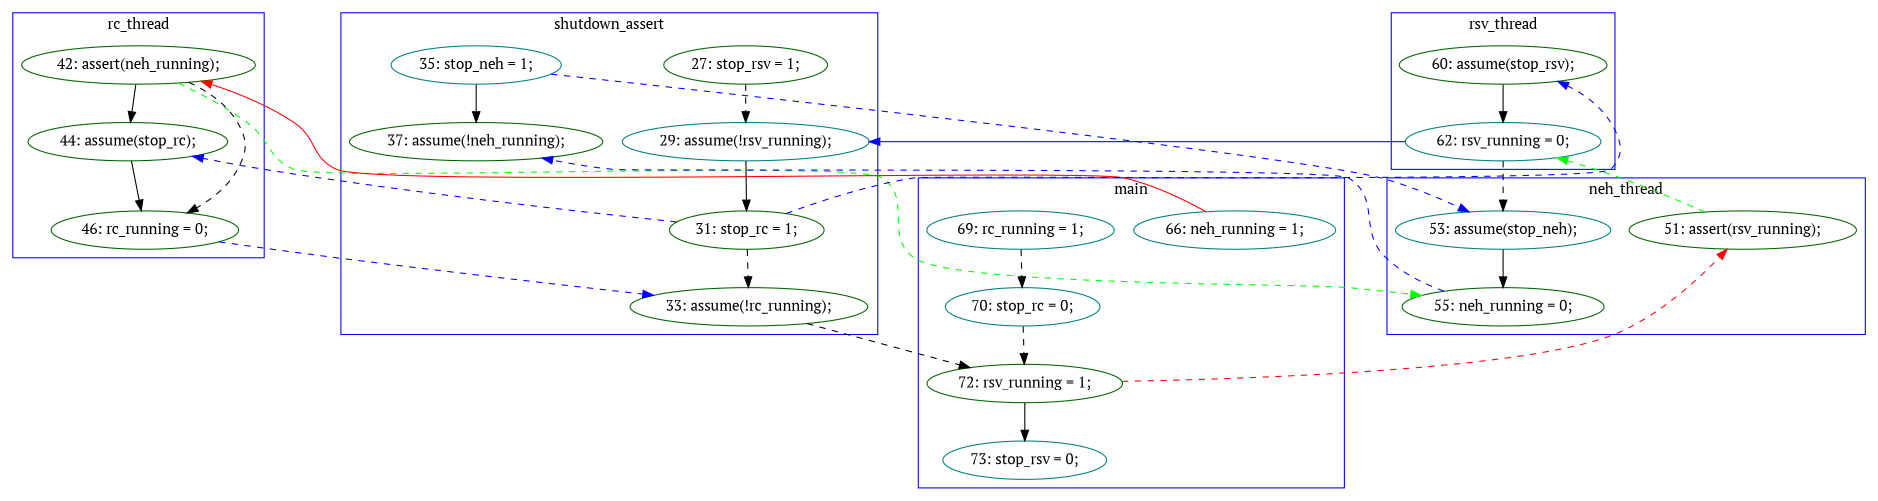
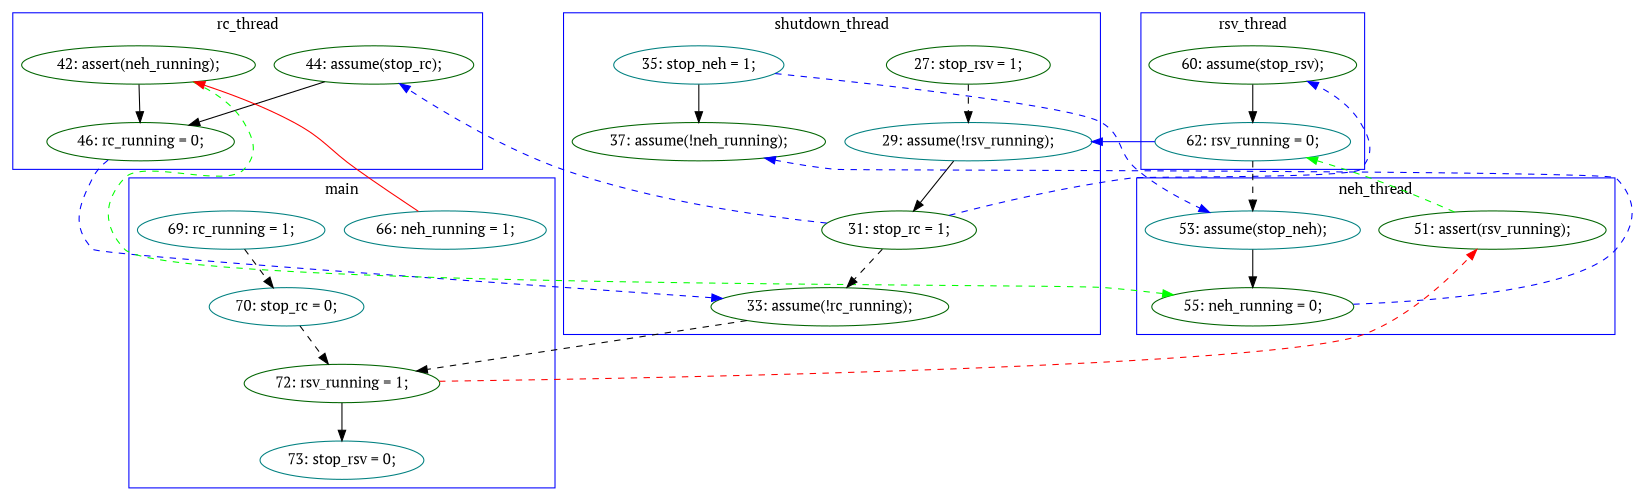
cluster "shutdown_assert": label "shutdown_assert" -> "shutdown_thread"
edge "42: assert(neh_running);" -> "44: assume(stop_rc);": removed
edge "42: assert(neh_running);" -> "46: rc_running = 0;": style dashed -> solid
